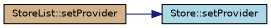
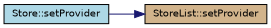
edge "StoreList::setProvider" -> "Store::setProvider": reversed
